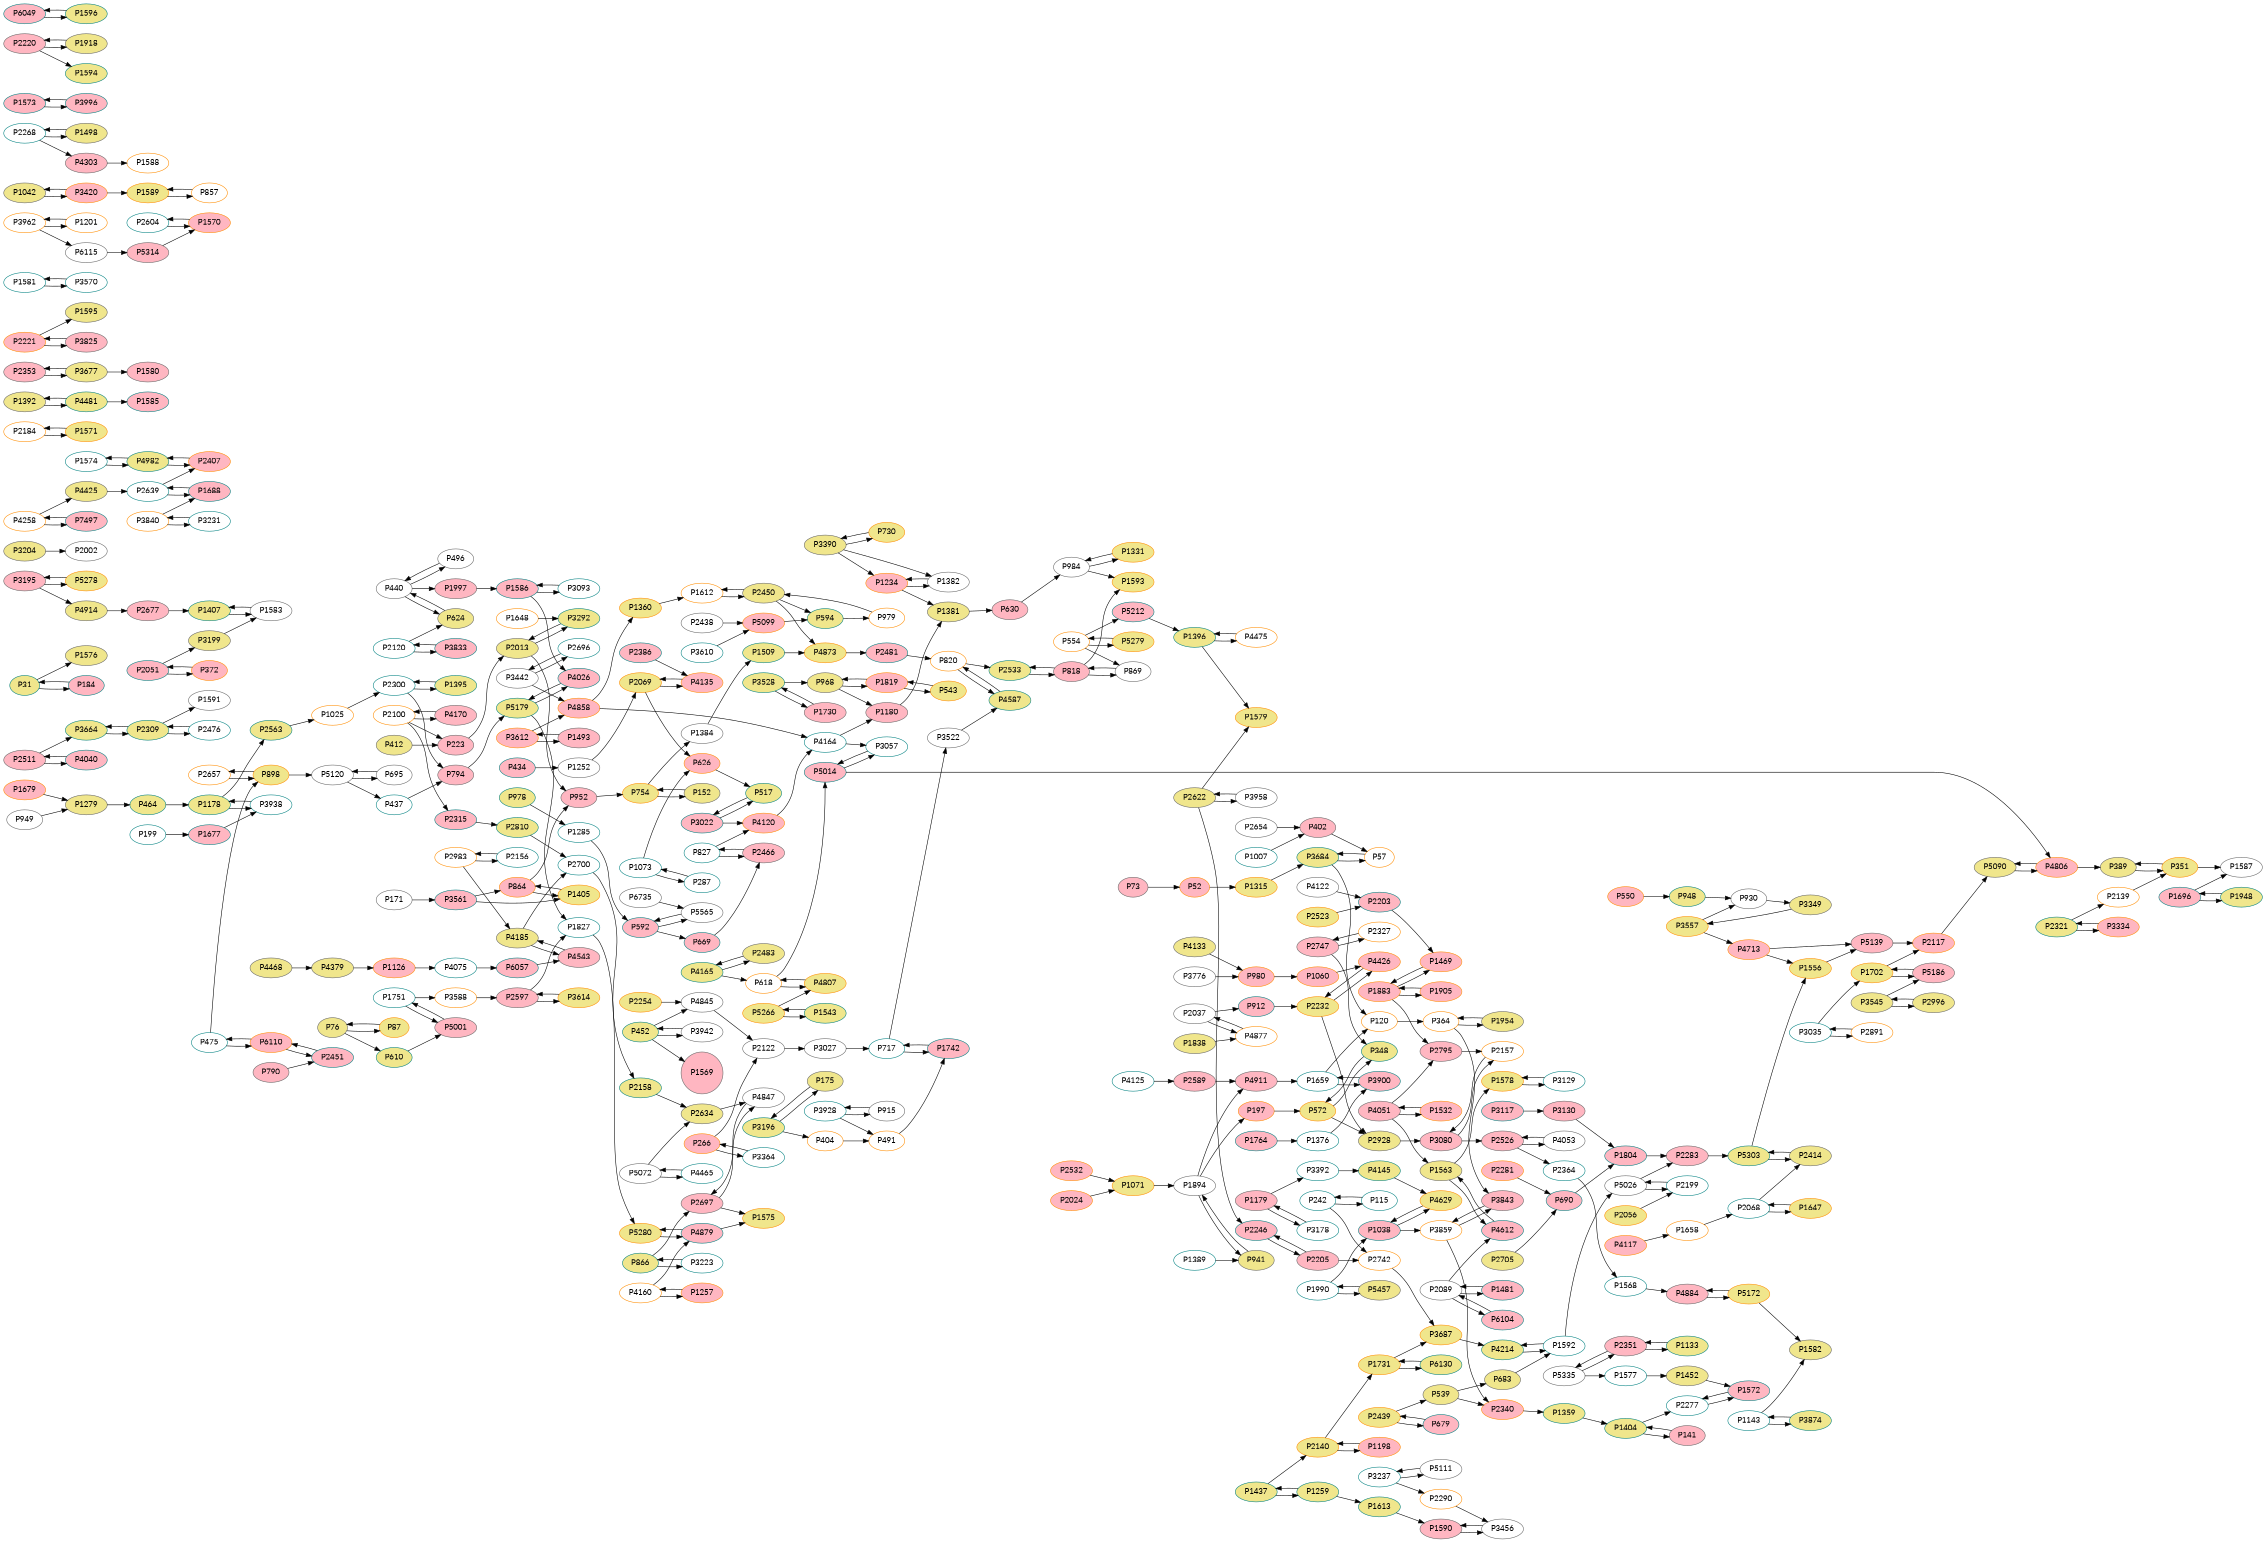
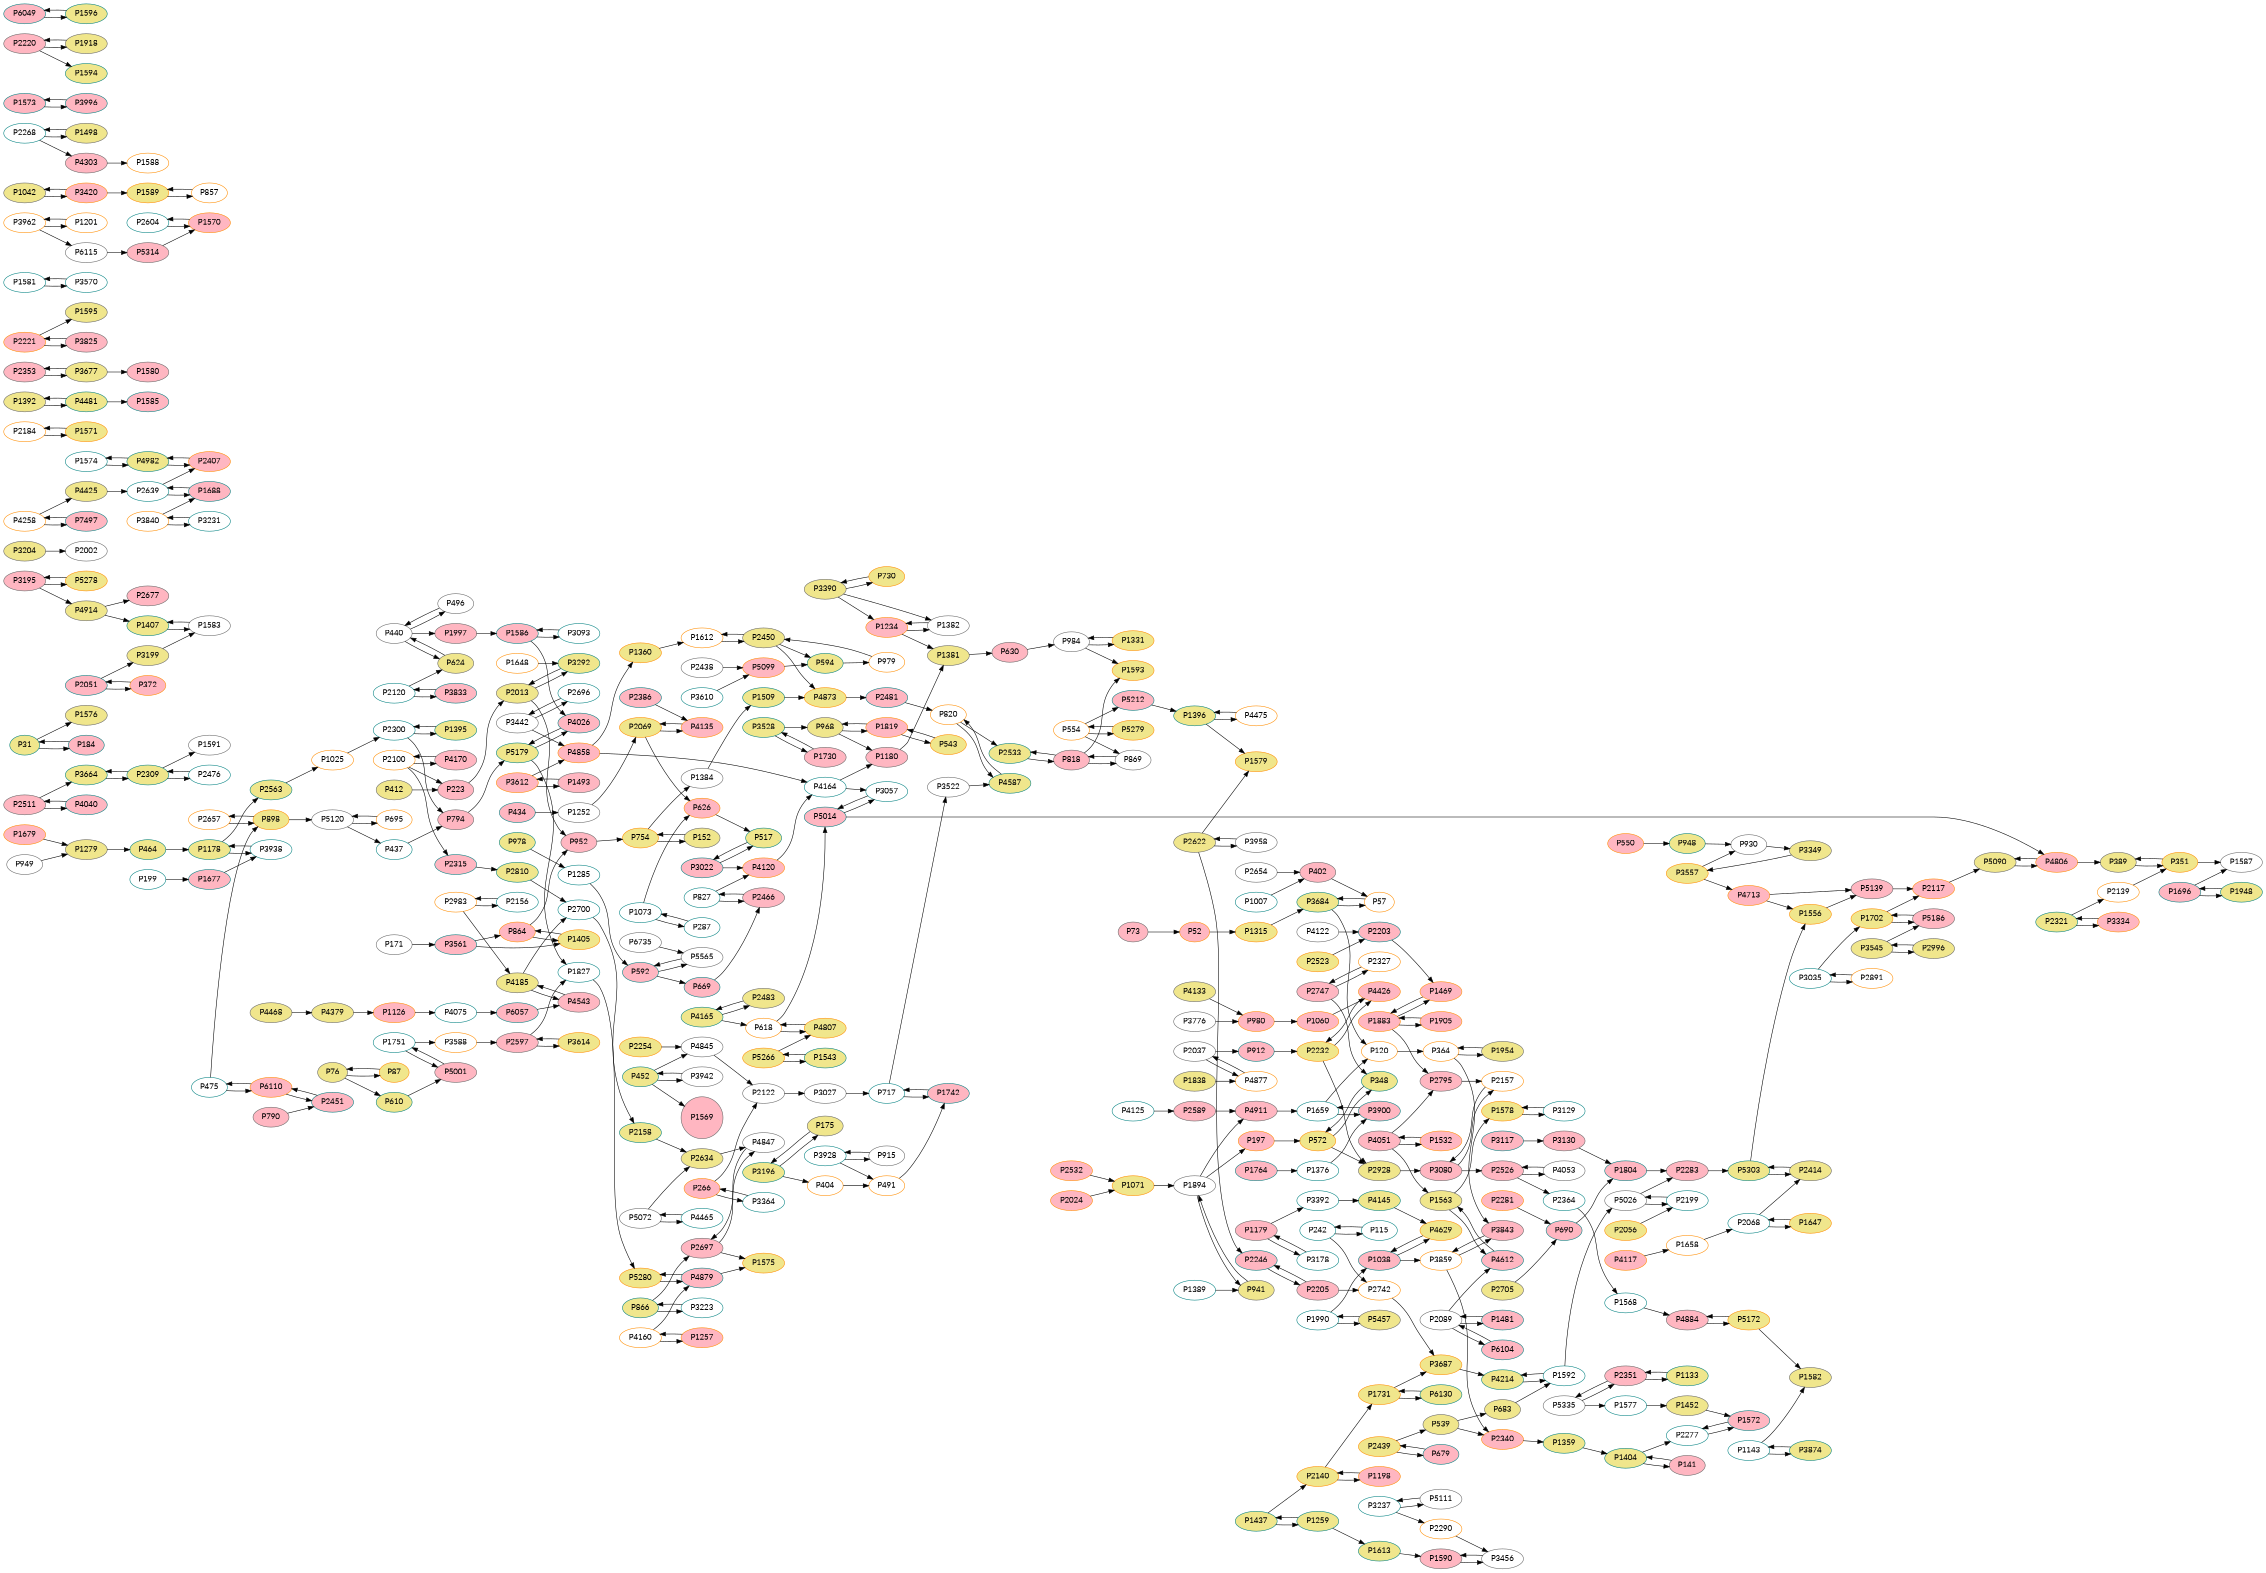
edge "P2677" -> "P1407": now "P4914" -> "P1407"
node "P695": color gray40 -> darkorange
